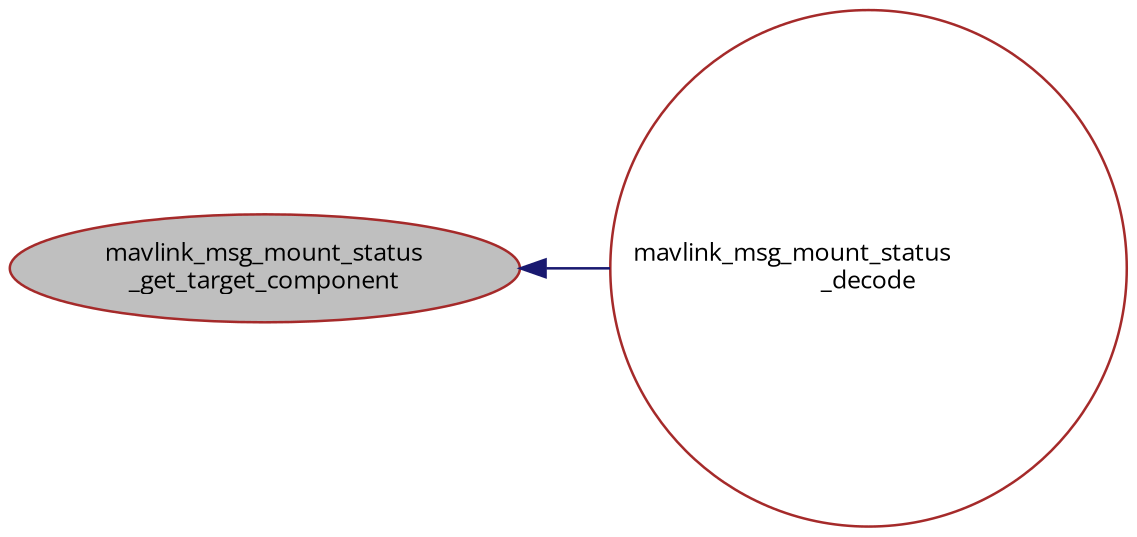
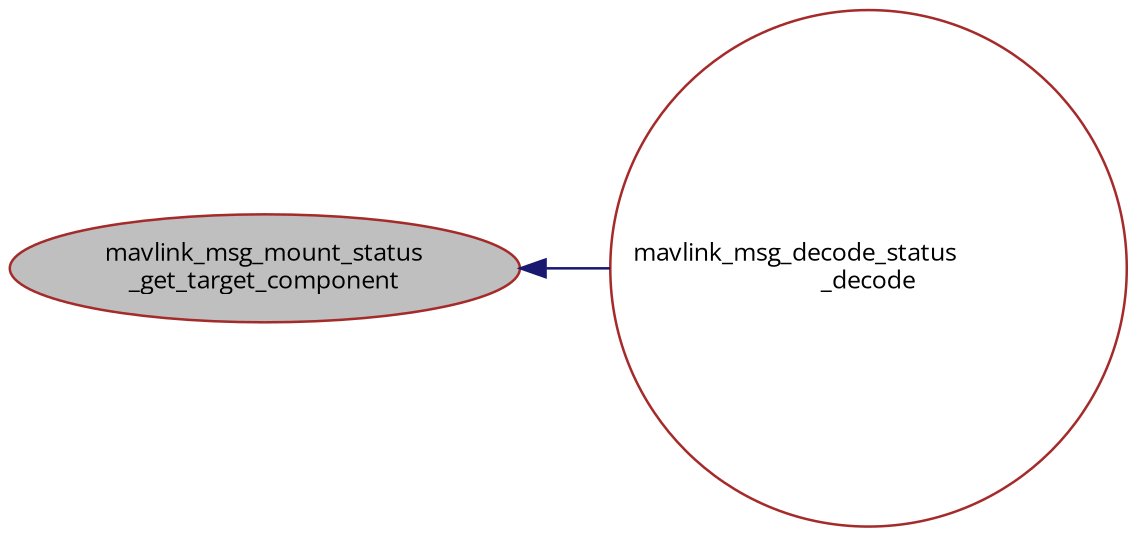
node "mavlink_msg_mount_status _decode": label "mavlink_msg_mount_status _decode" -> "mavlink_msg_decode_status _decode"
